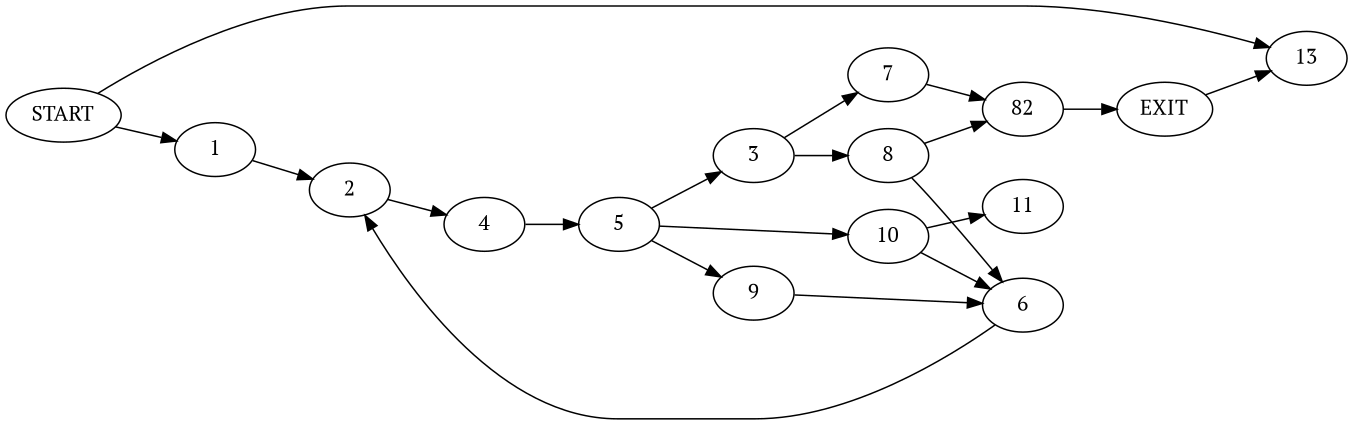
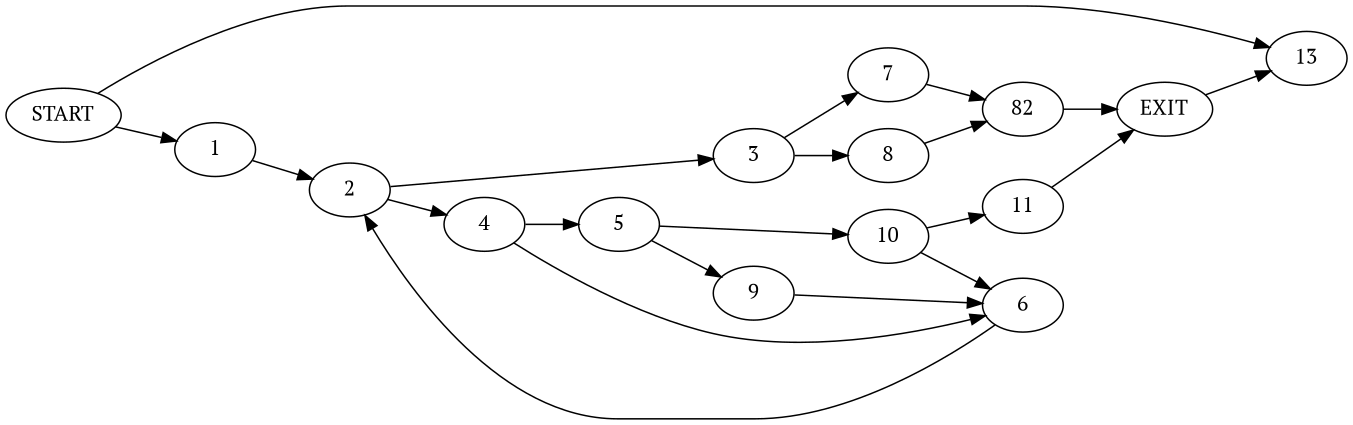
edge "11" -> "EXIT": added
edge "5" -> "3": now "2" -> "3"
edge "8" -> "6": now "4" -> "6"
